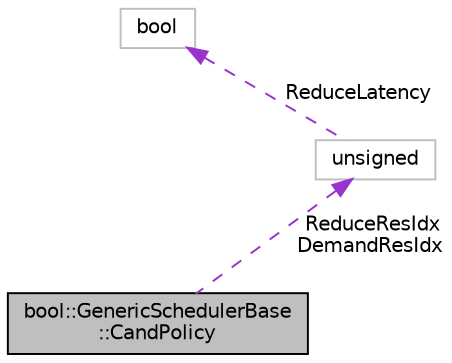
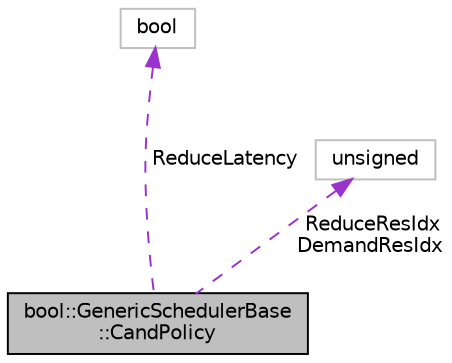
edge "unsigned" -> "bool": now "bool::GenericSchedulerBase ::CandPolicy" -> "bool"
